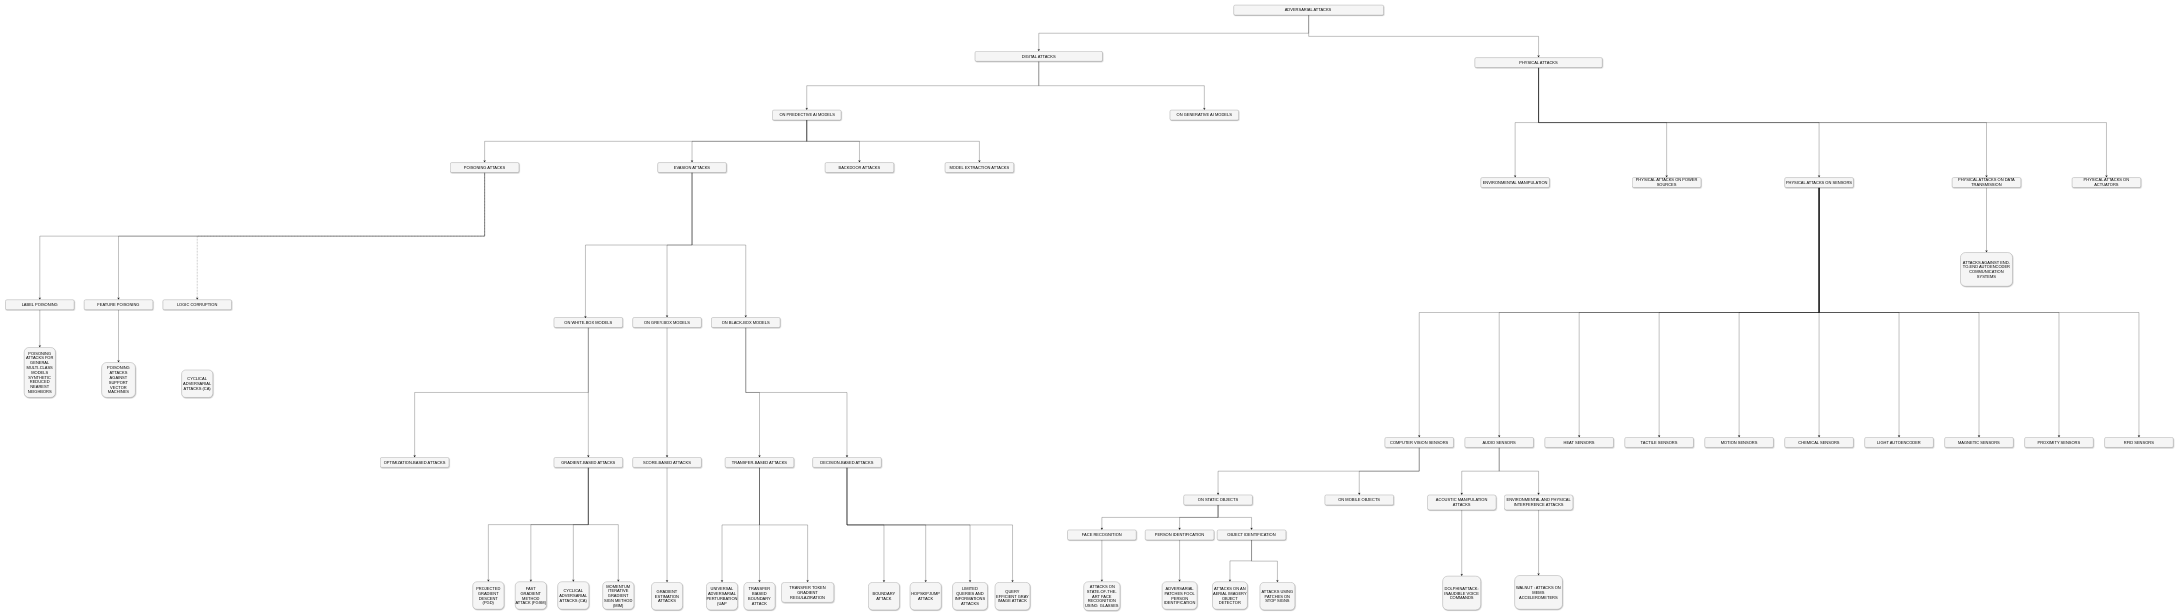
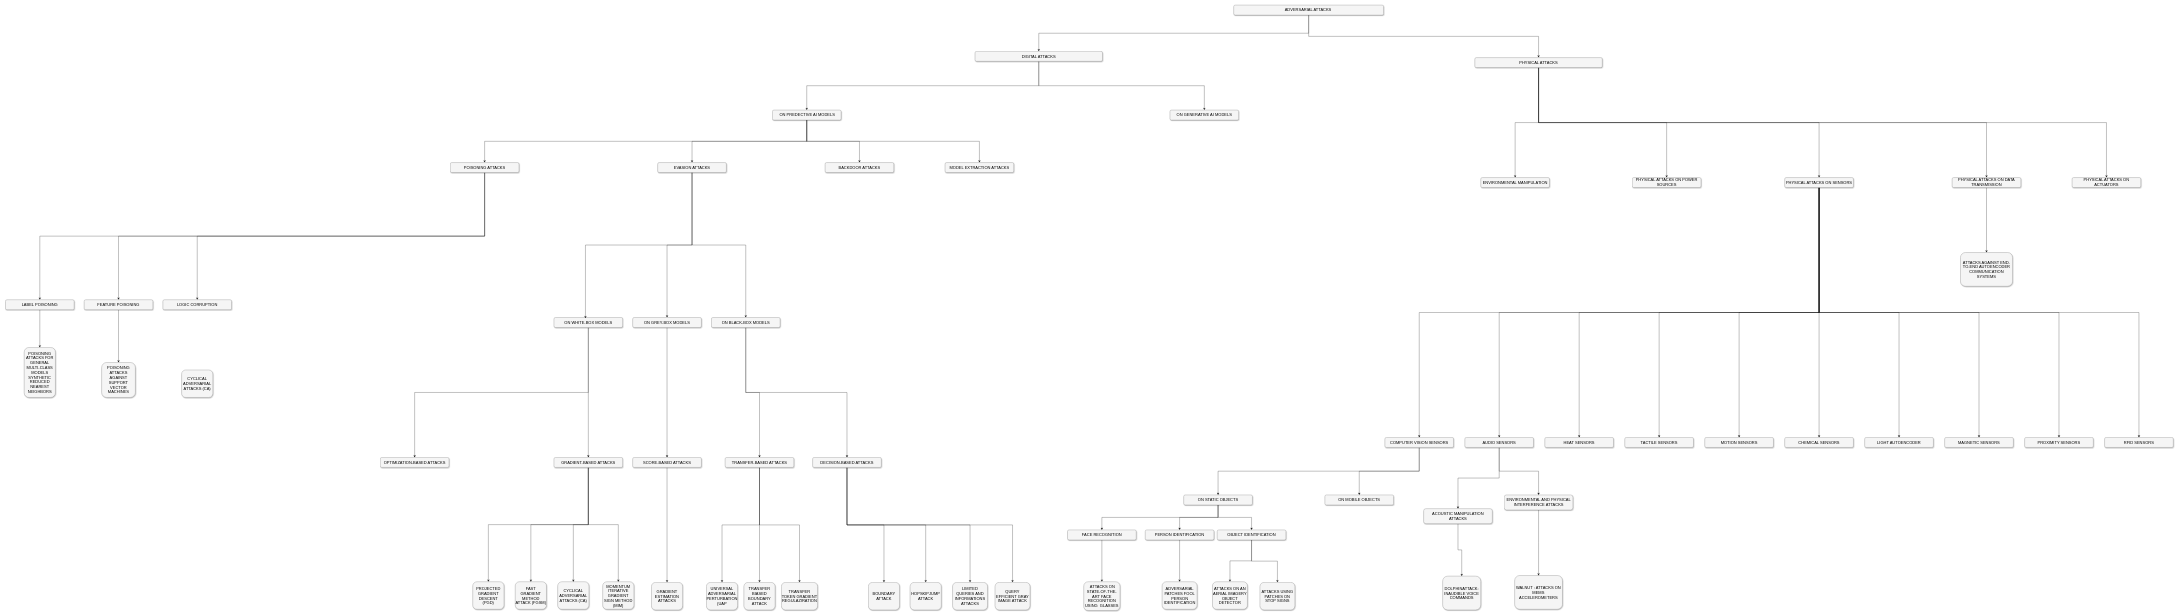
edge "POISONING ATTACKS" -> "LOGIC CORRUPTION": style dashed -> solid
node "ACOUSTIC MANIPULATION ATTACKS": moved (1462, 503) -> (1458, 516)
node "TRANSFER TOKEN GRADIENT REGULAZIRATION": size 53x20 -> 36x28
